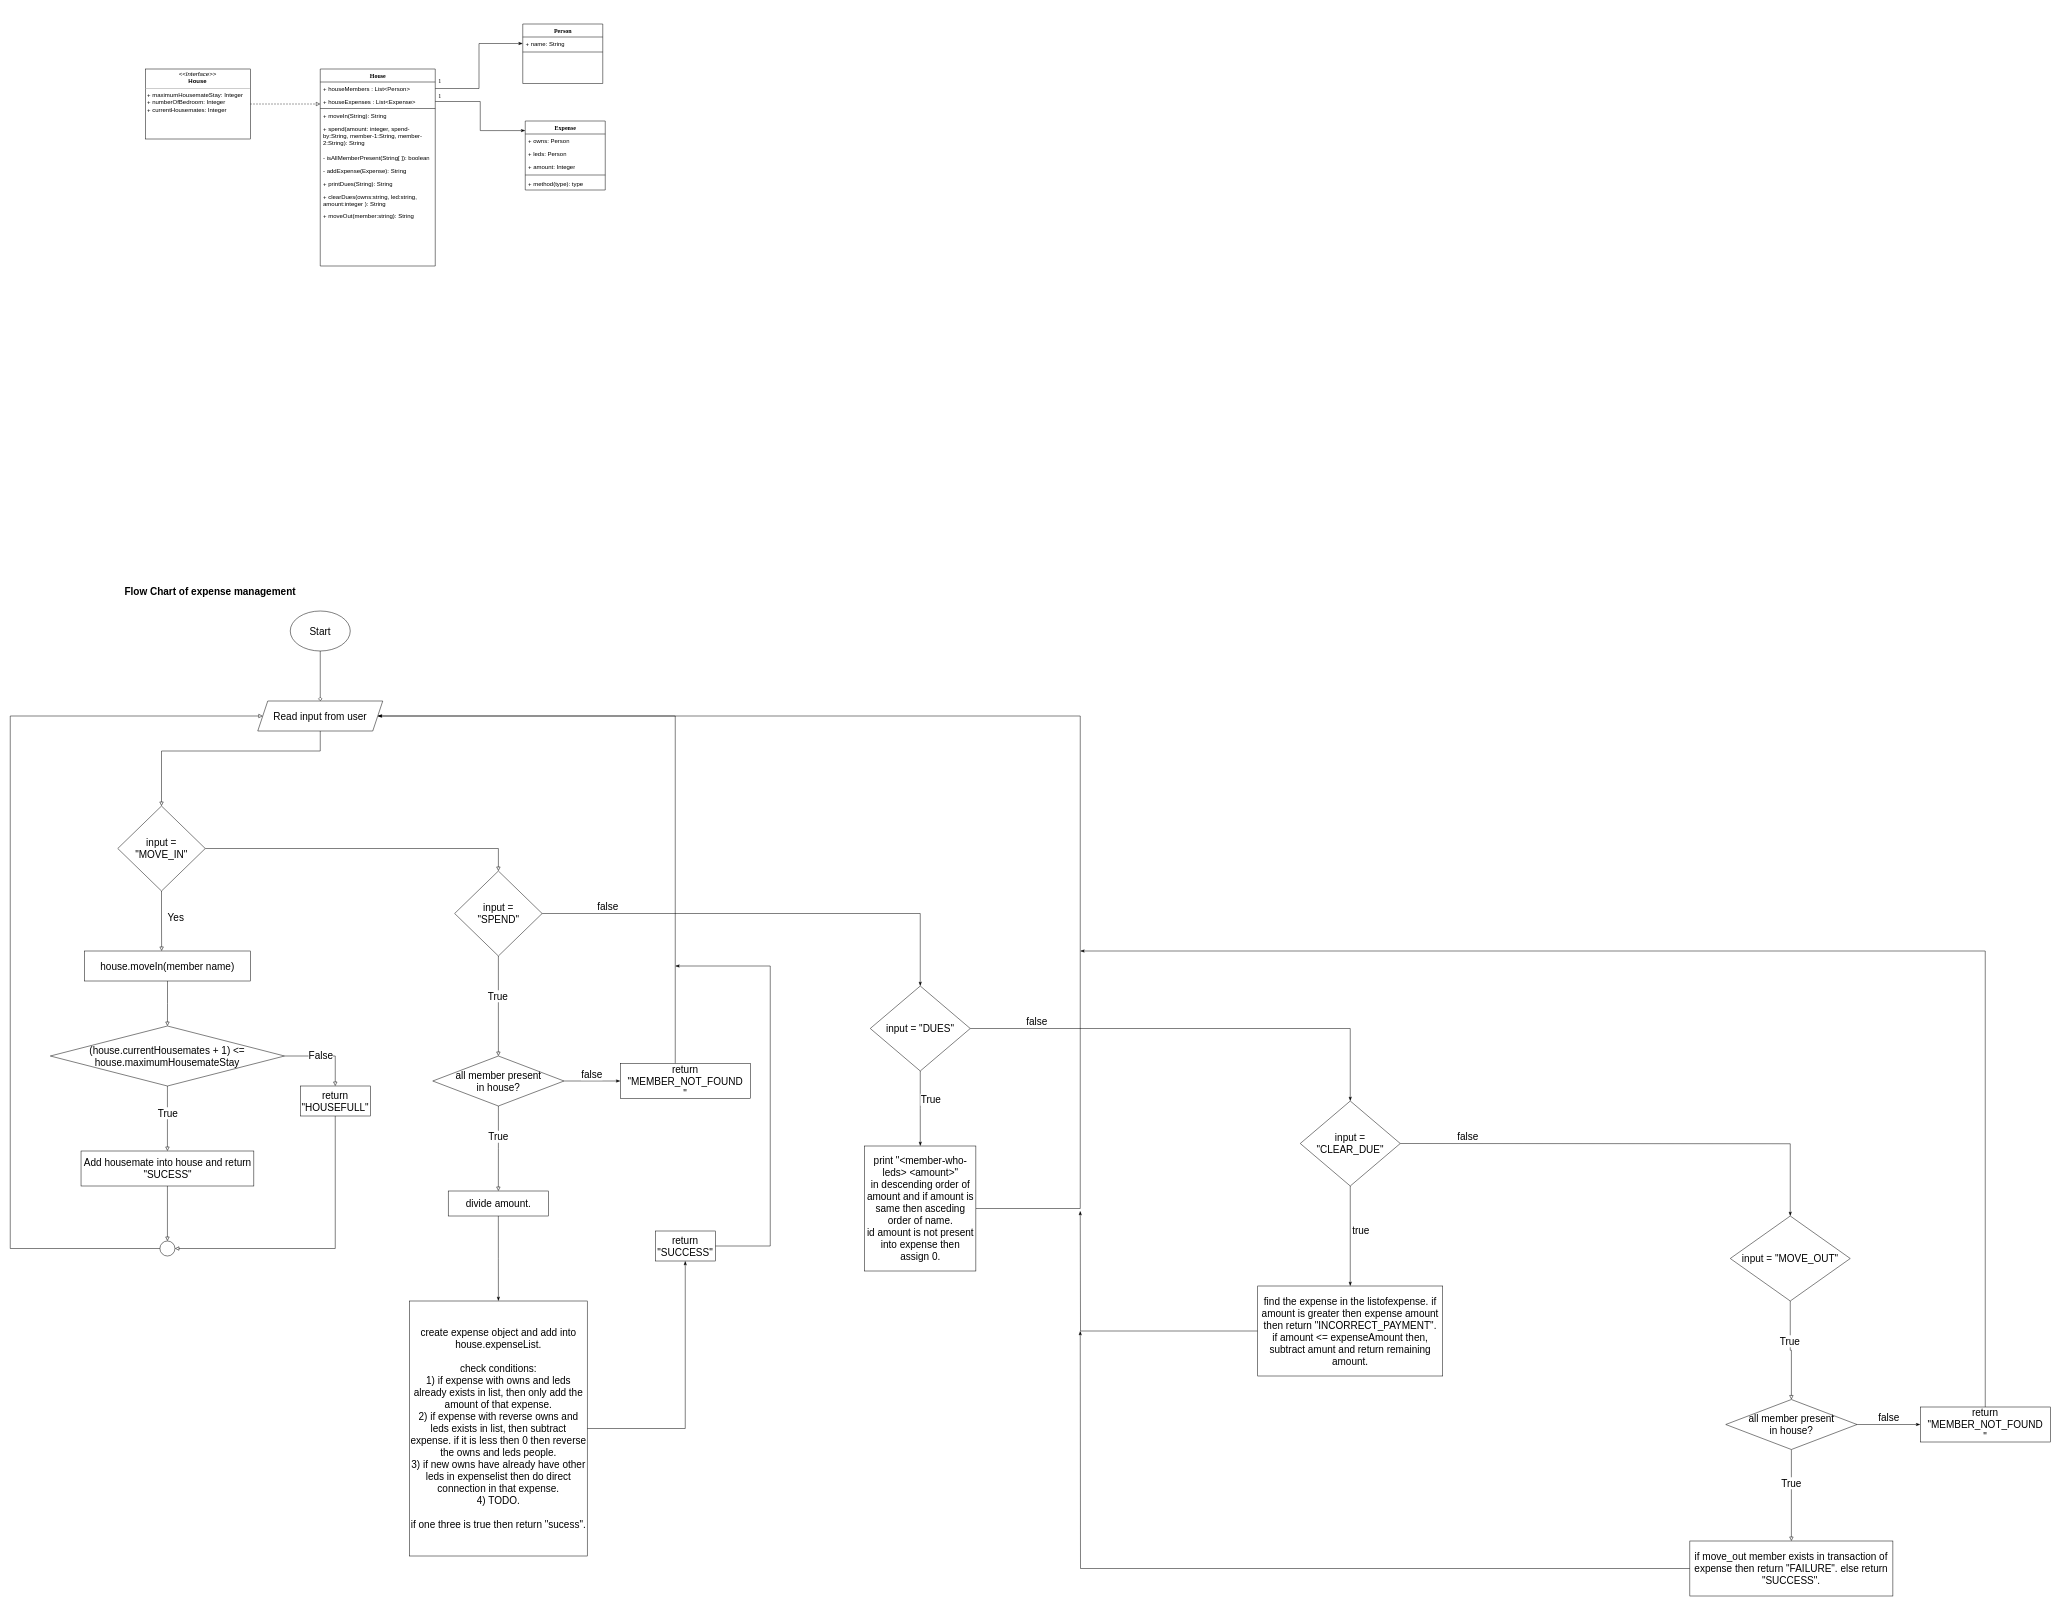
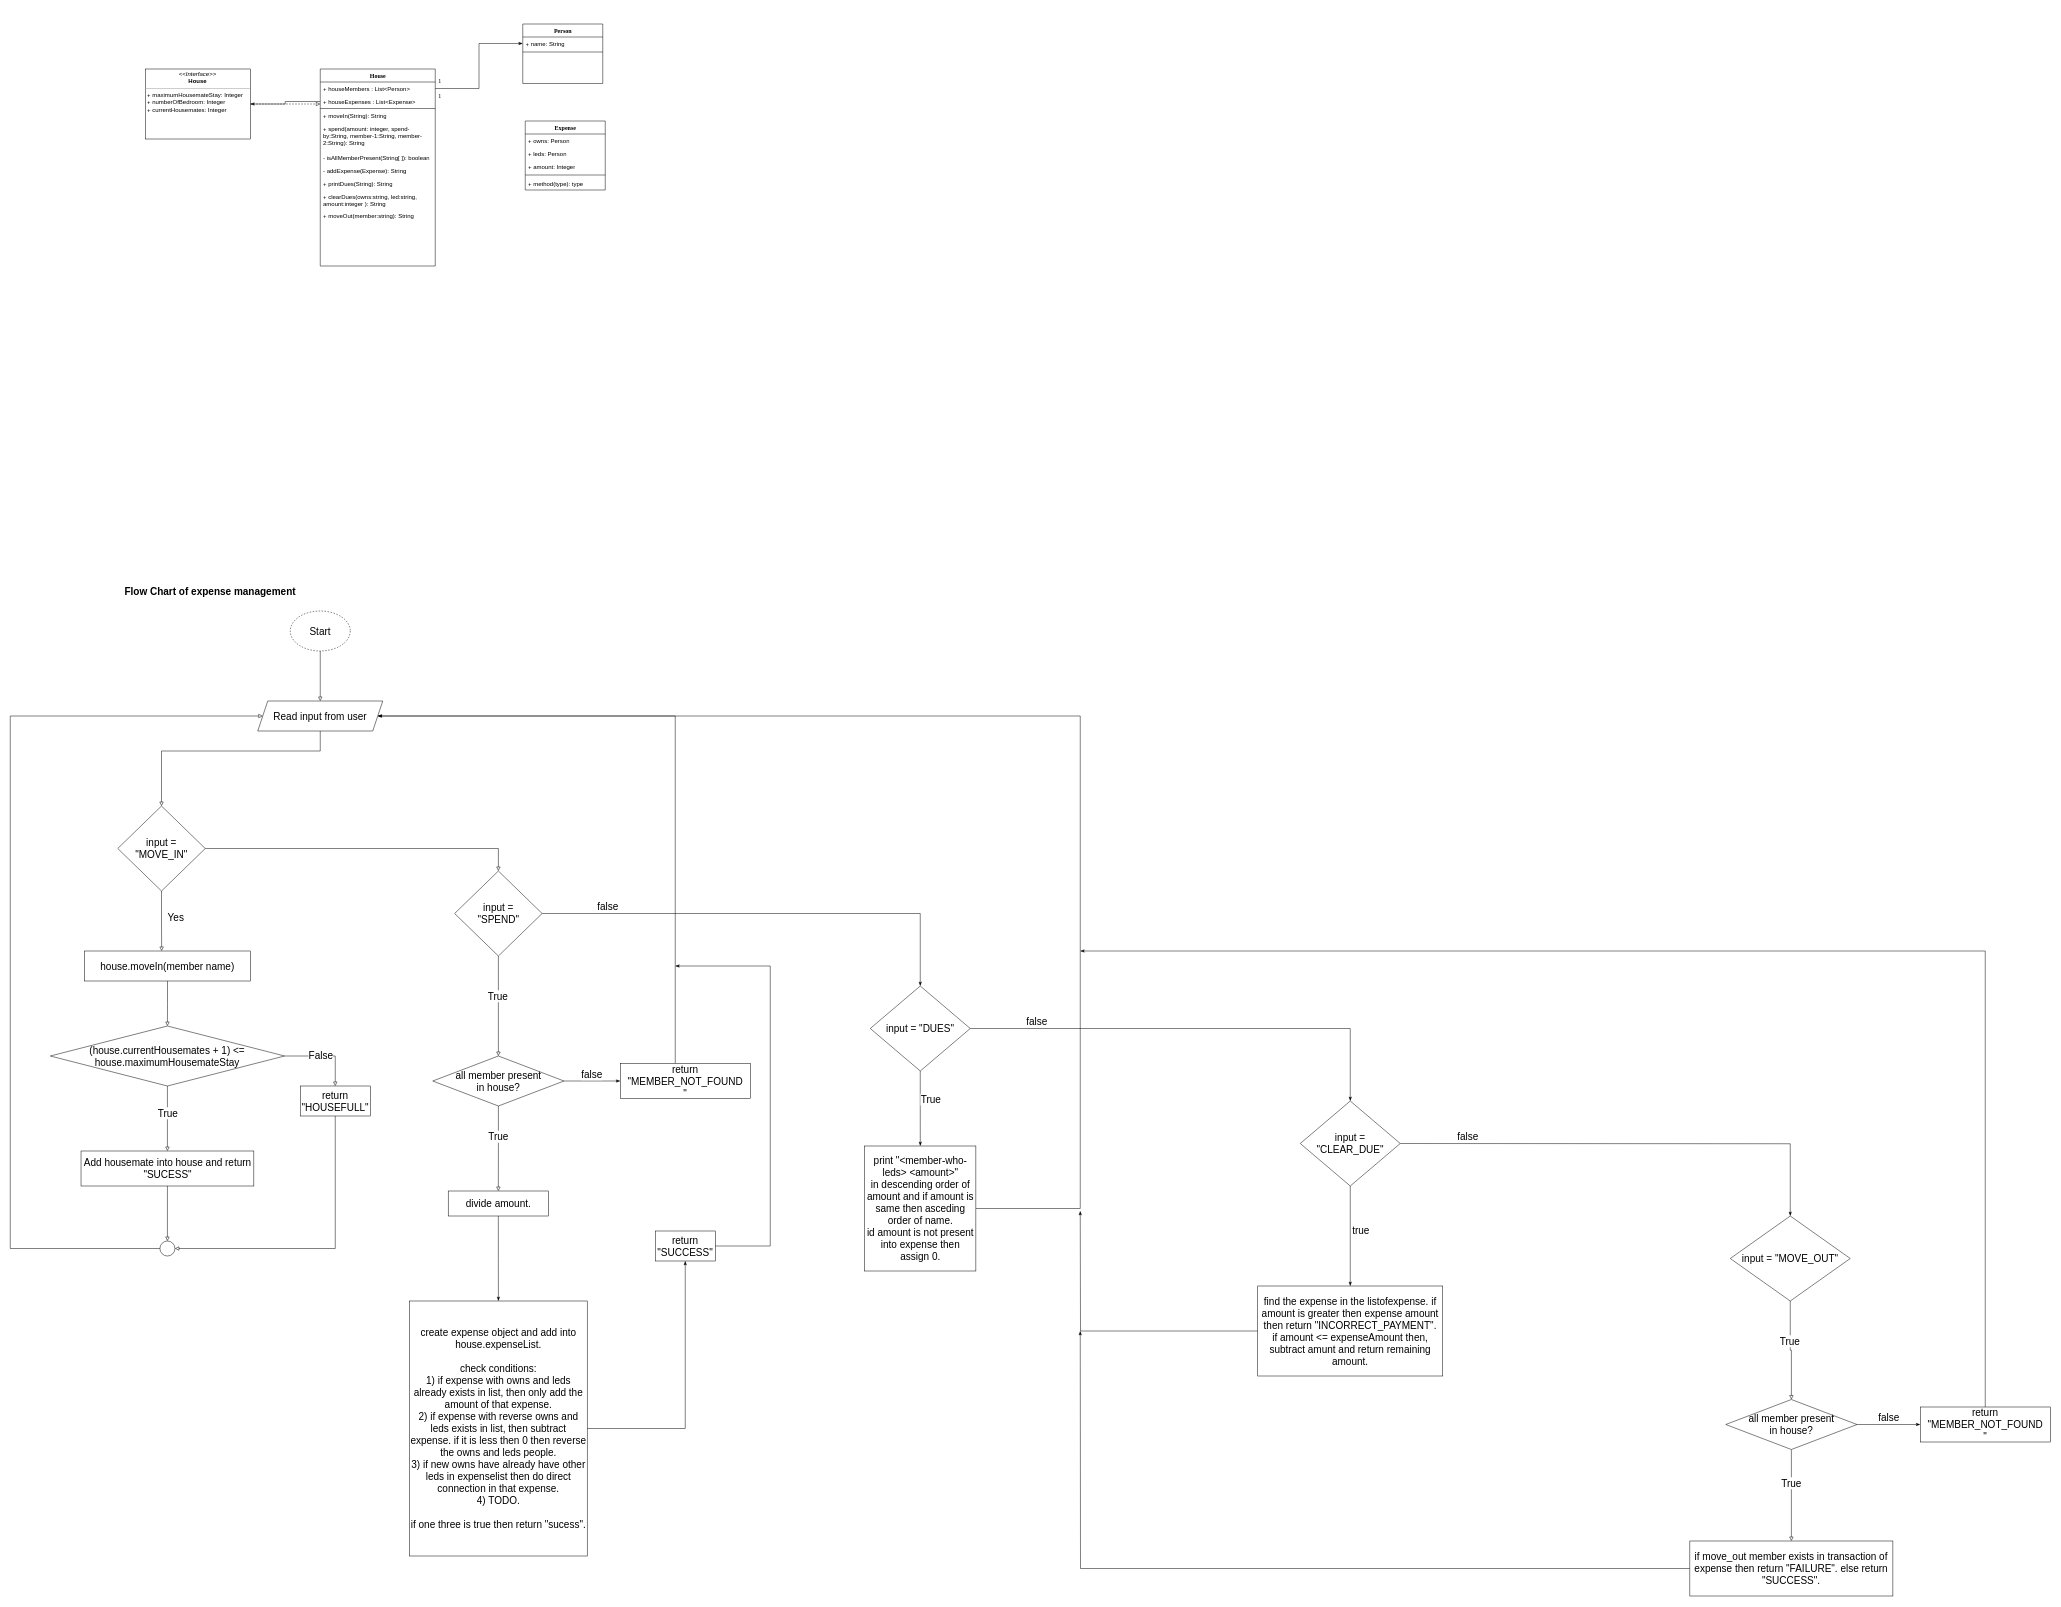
edge "+ houseExpenses : List<Expense>" -> "Expense": now "+ houseExpenses : List<Expense>" -> "<<Interface>> House + maximumHousemateStay: Integer + numberOfBedroom: Integer + currentHousemates: Integer"
node "Start": style solid -> dashed
edge "Start" -> "Read input from user": arrowhead diamond -> block
